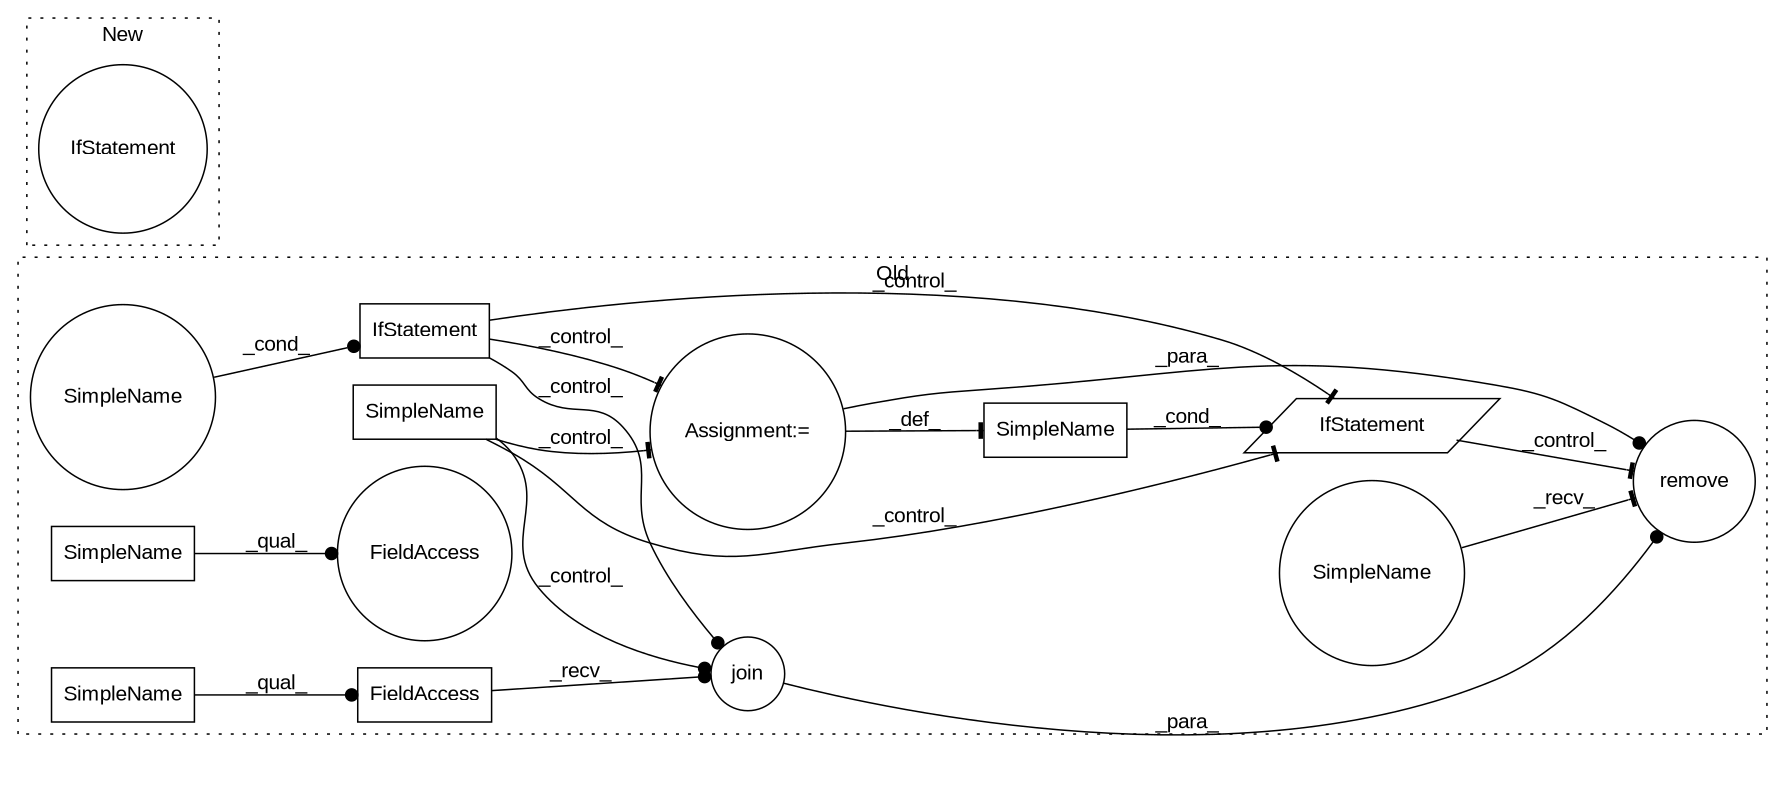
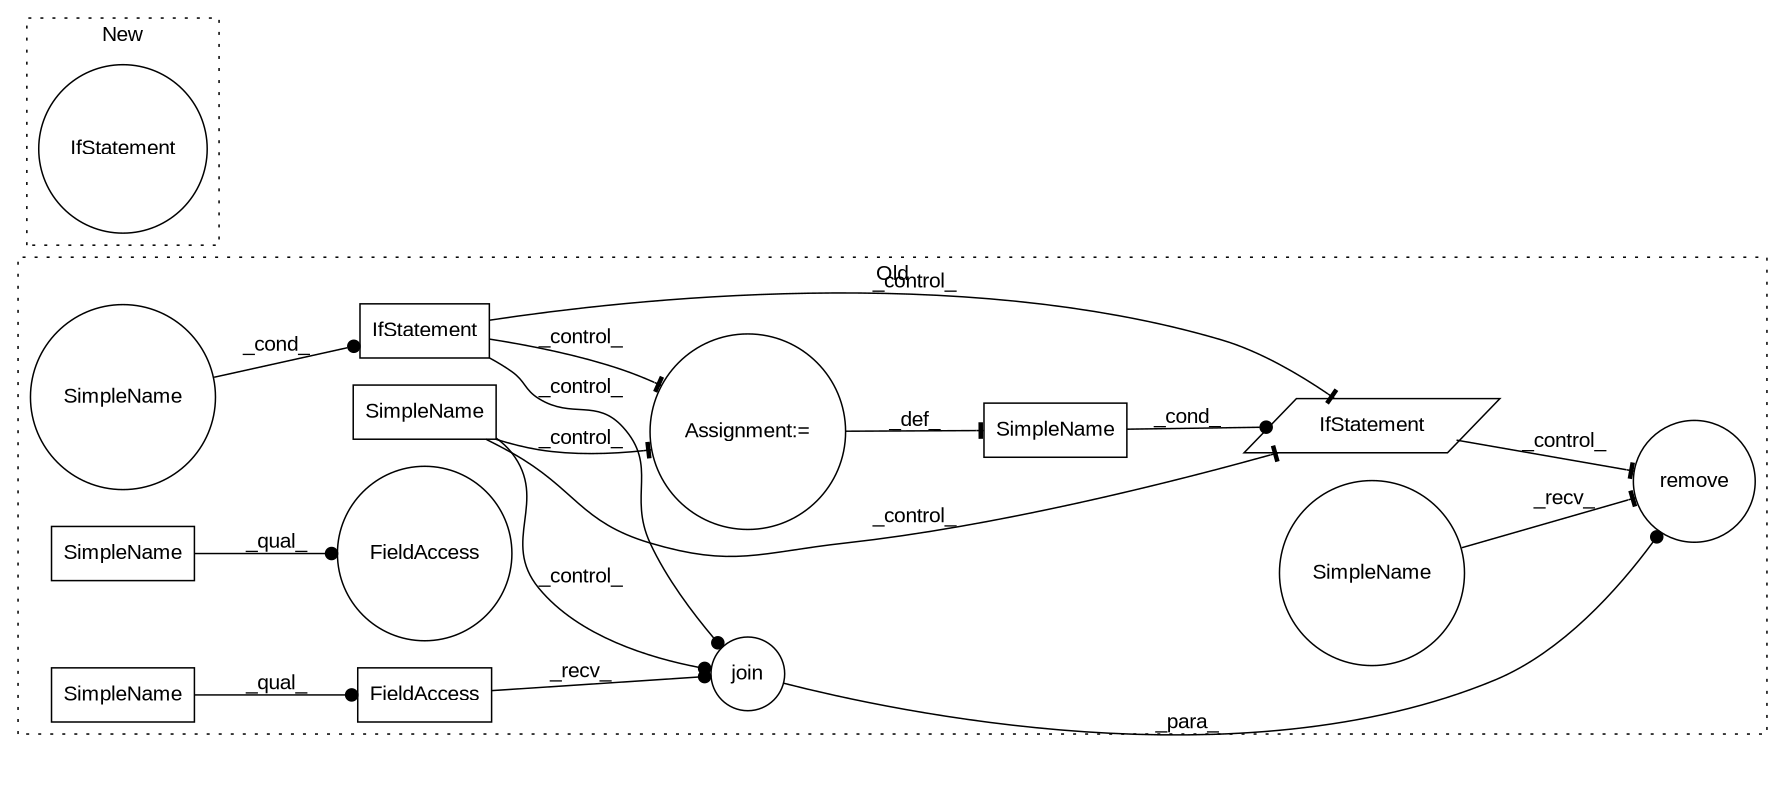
edge "Assignment:=" -> "remove": removed, label "_para_"
